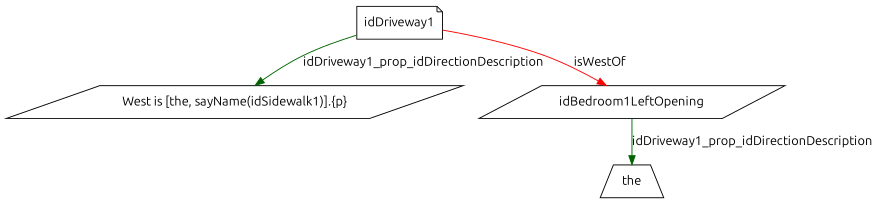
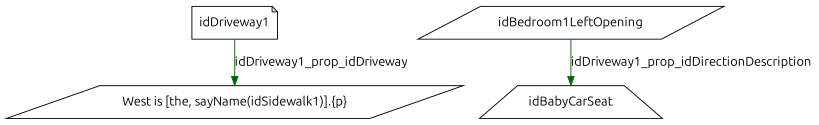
edge "idDriveway1" -> "idBedroom1LeftOpening": removed, label "isWestOf"
edge "idDriveway1" -> "West is [the, sayName(idSidewalk1)].{p}": label "idDriveway1_prop_idDirectionDescription" -> "idDriveway1_prop_idDriveway"
node "the": label "the" -> "idBabyCarSeat"
